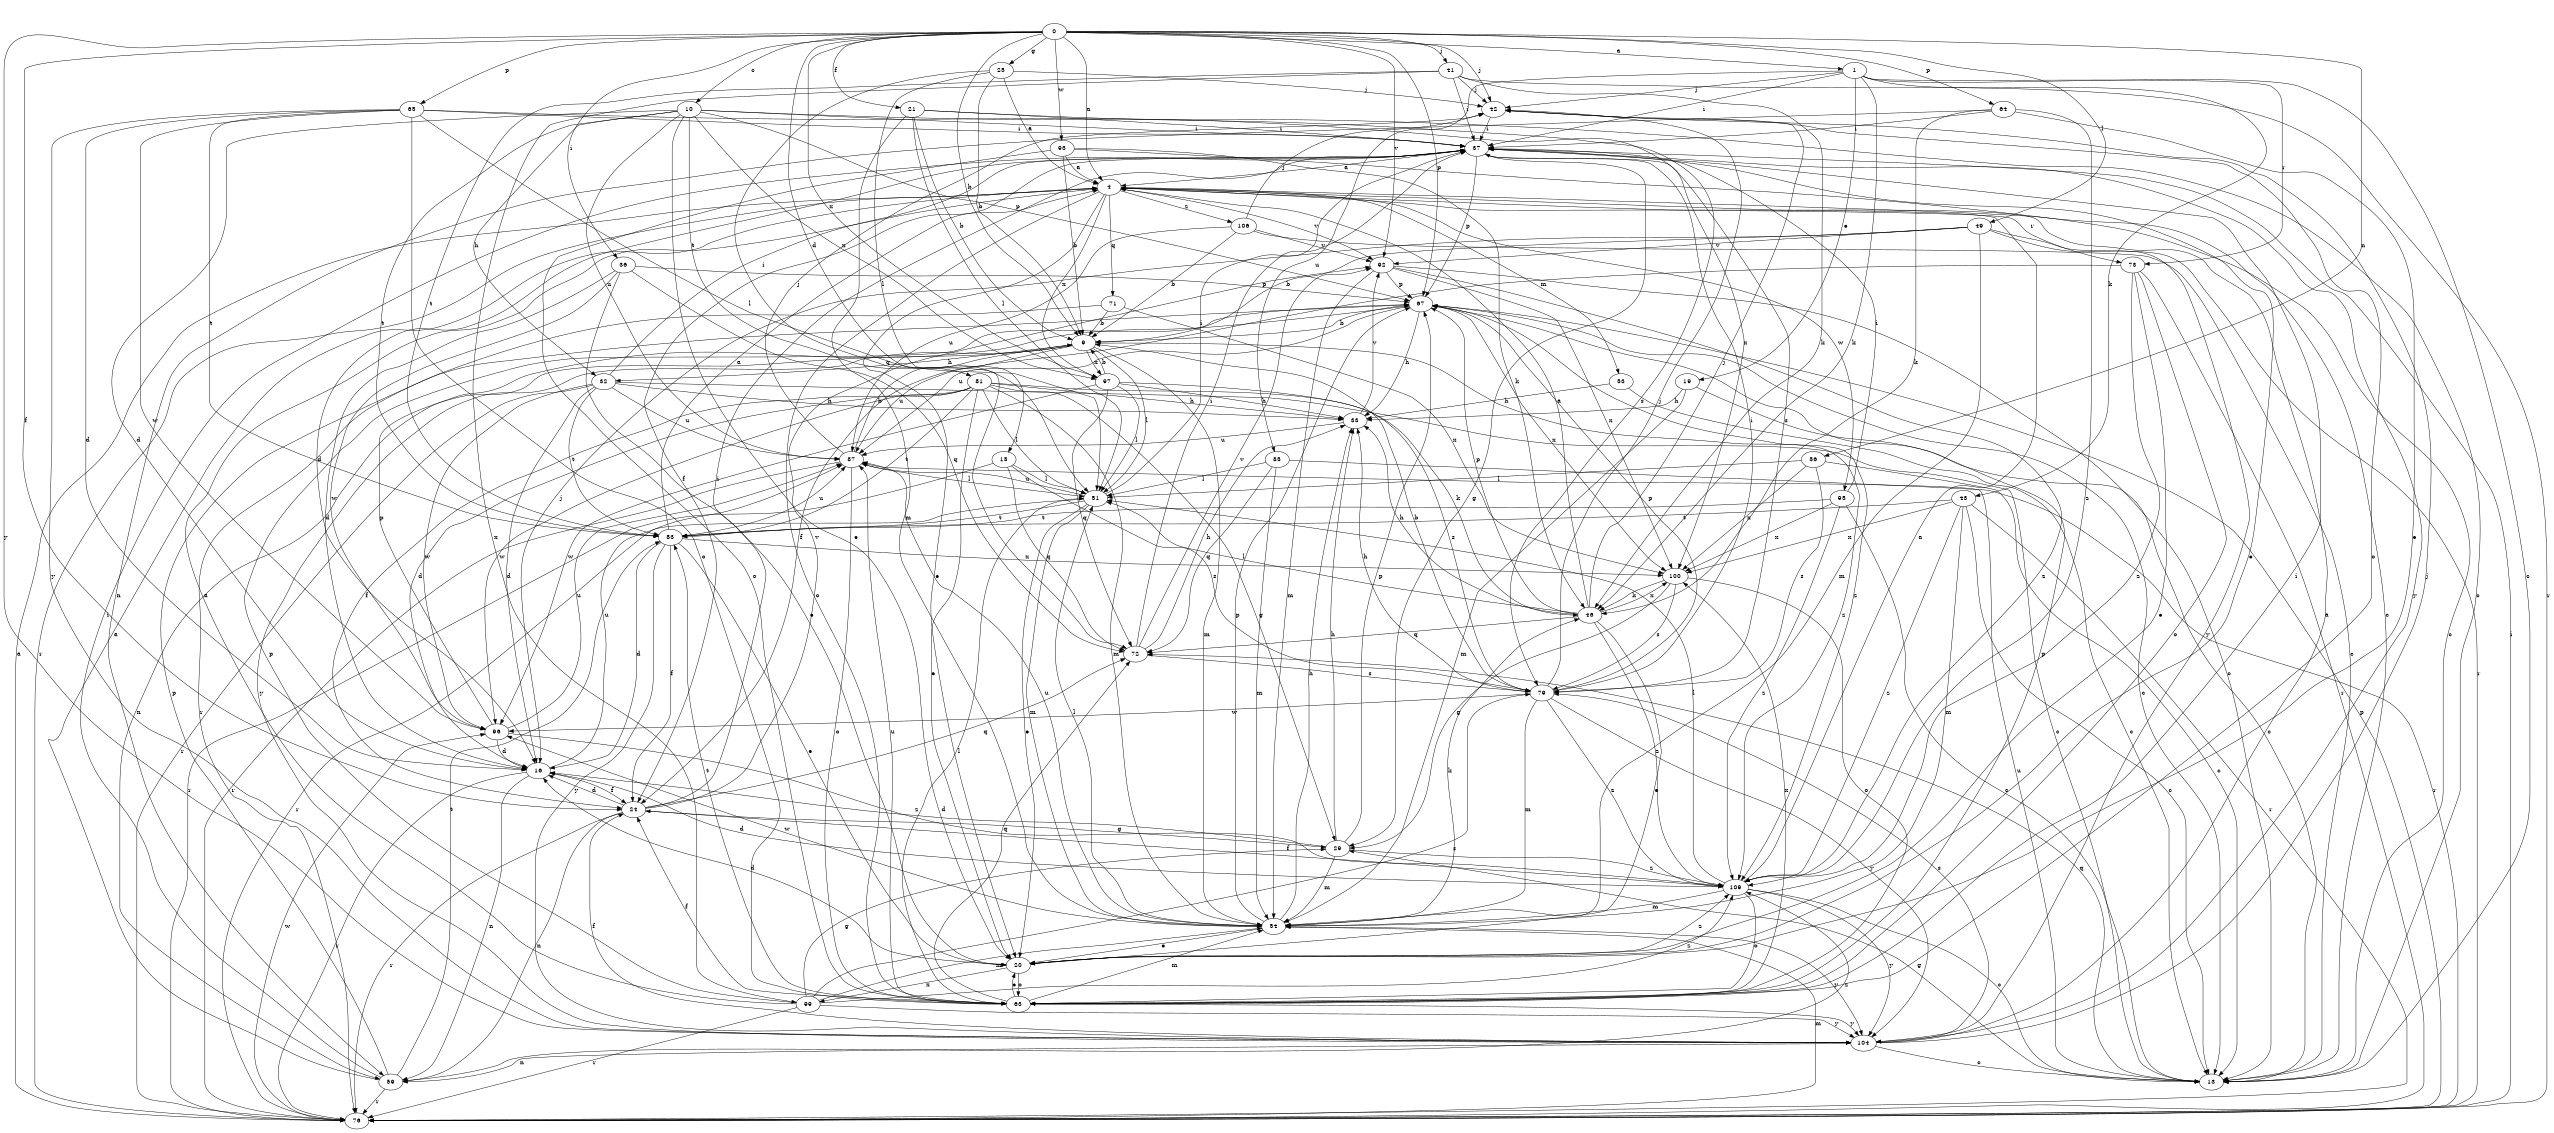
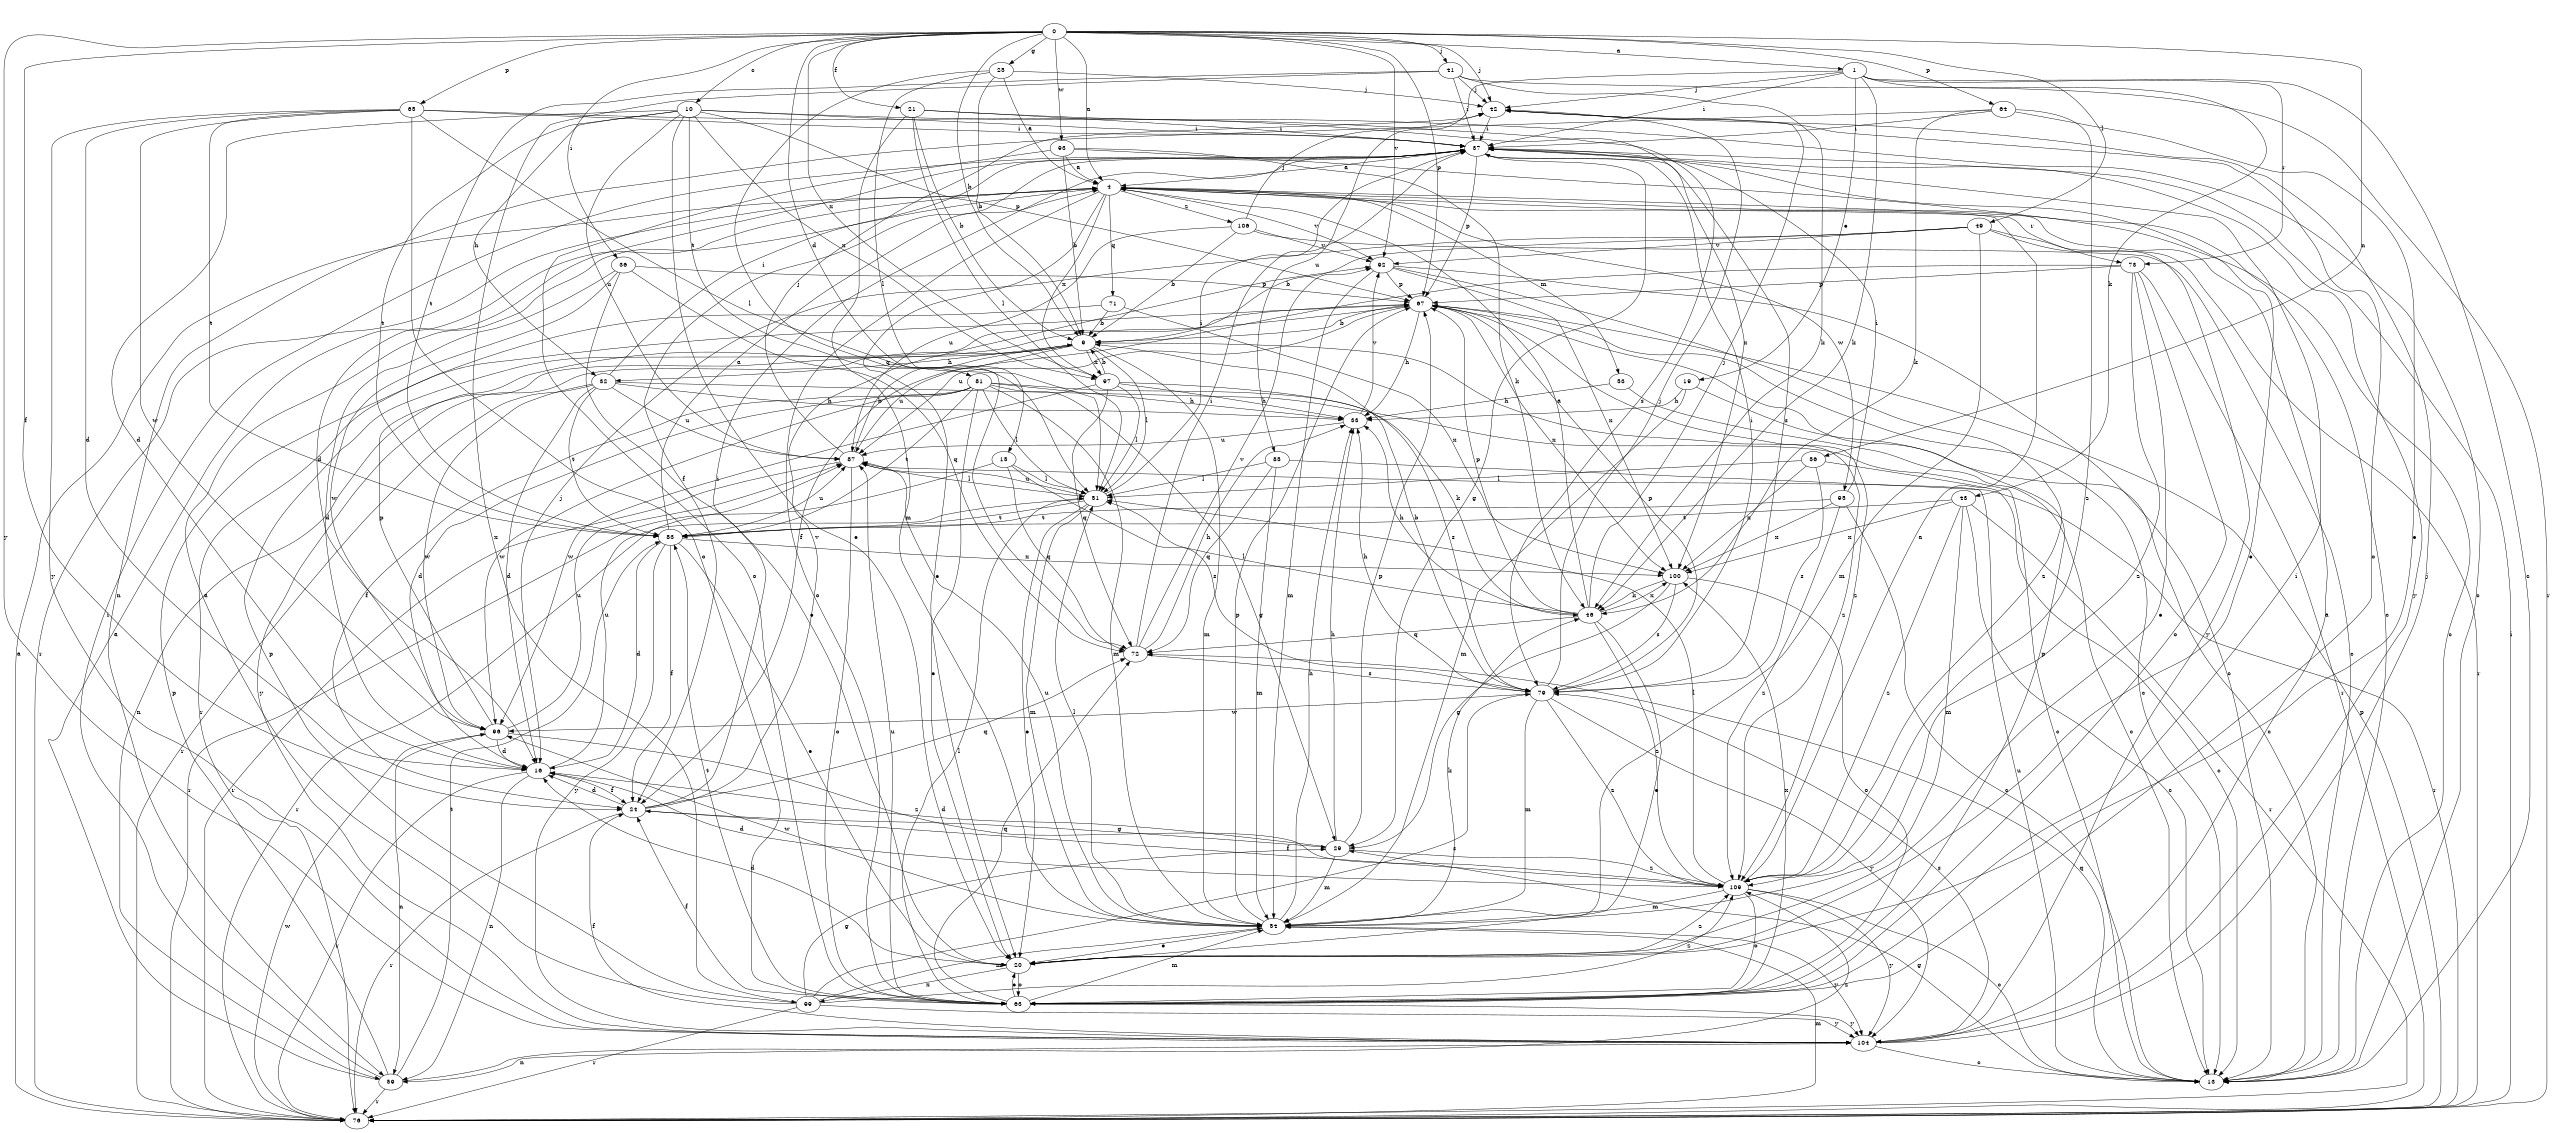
edge "73" -> "67": added, label "p"
edge "24" -> "59": now "96" -> "59"
